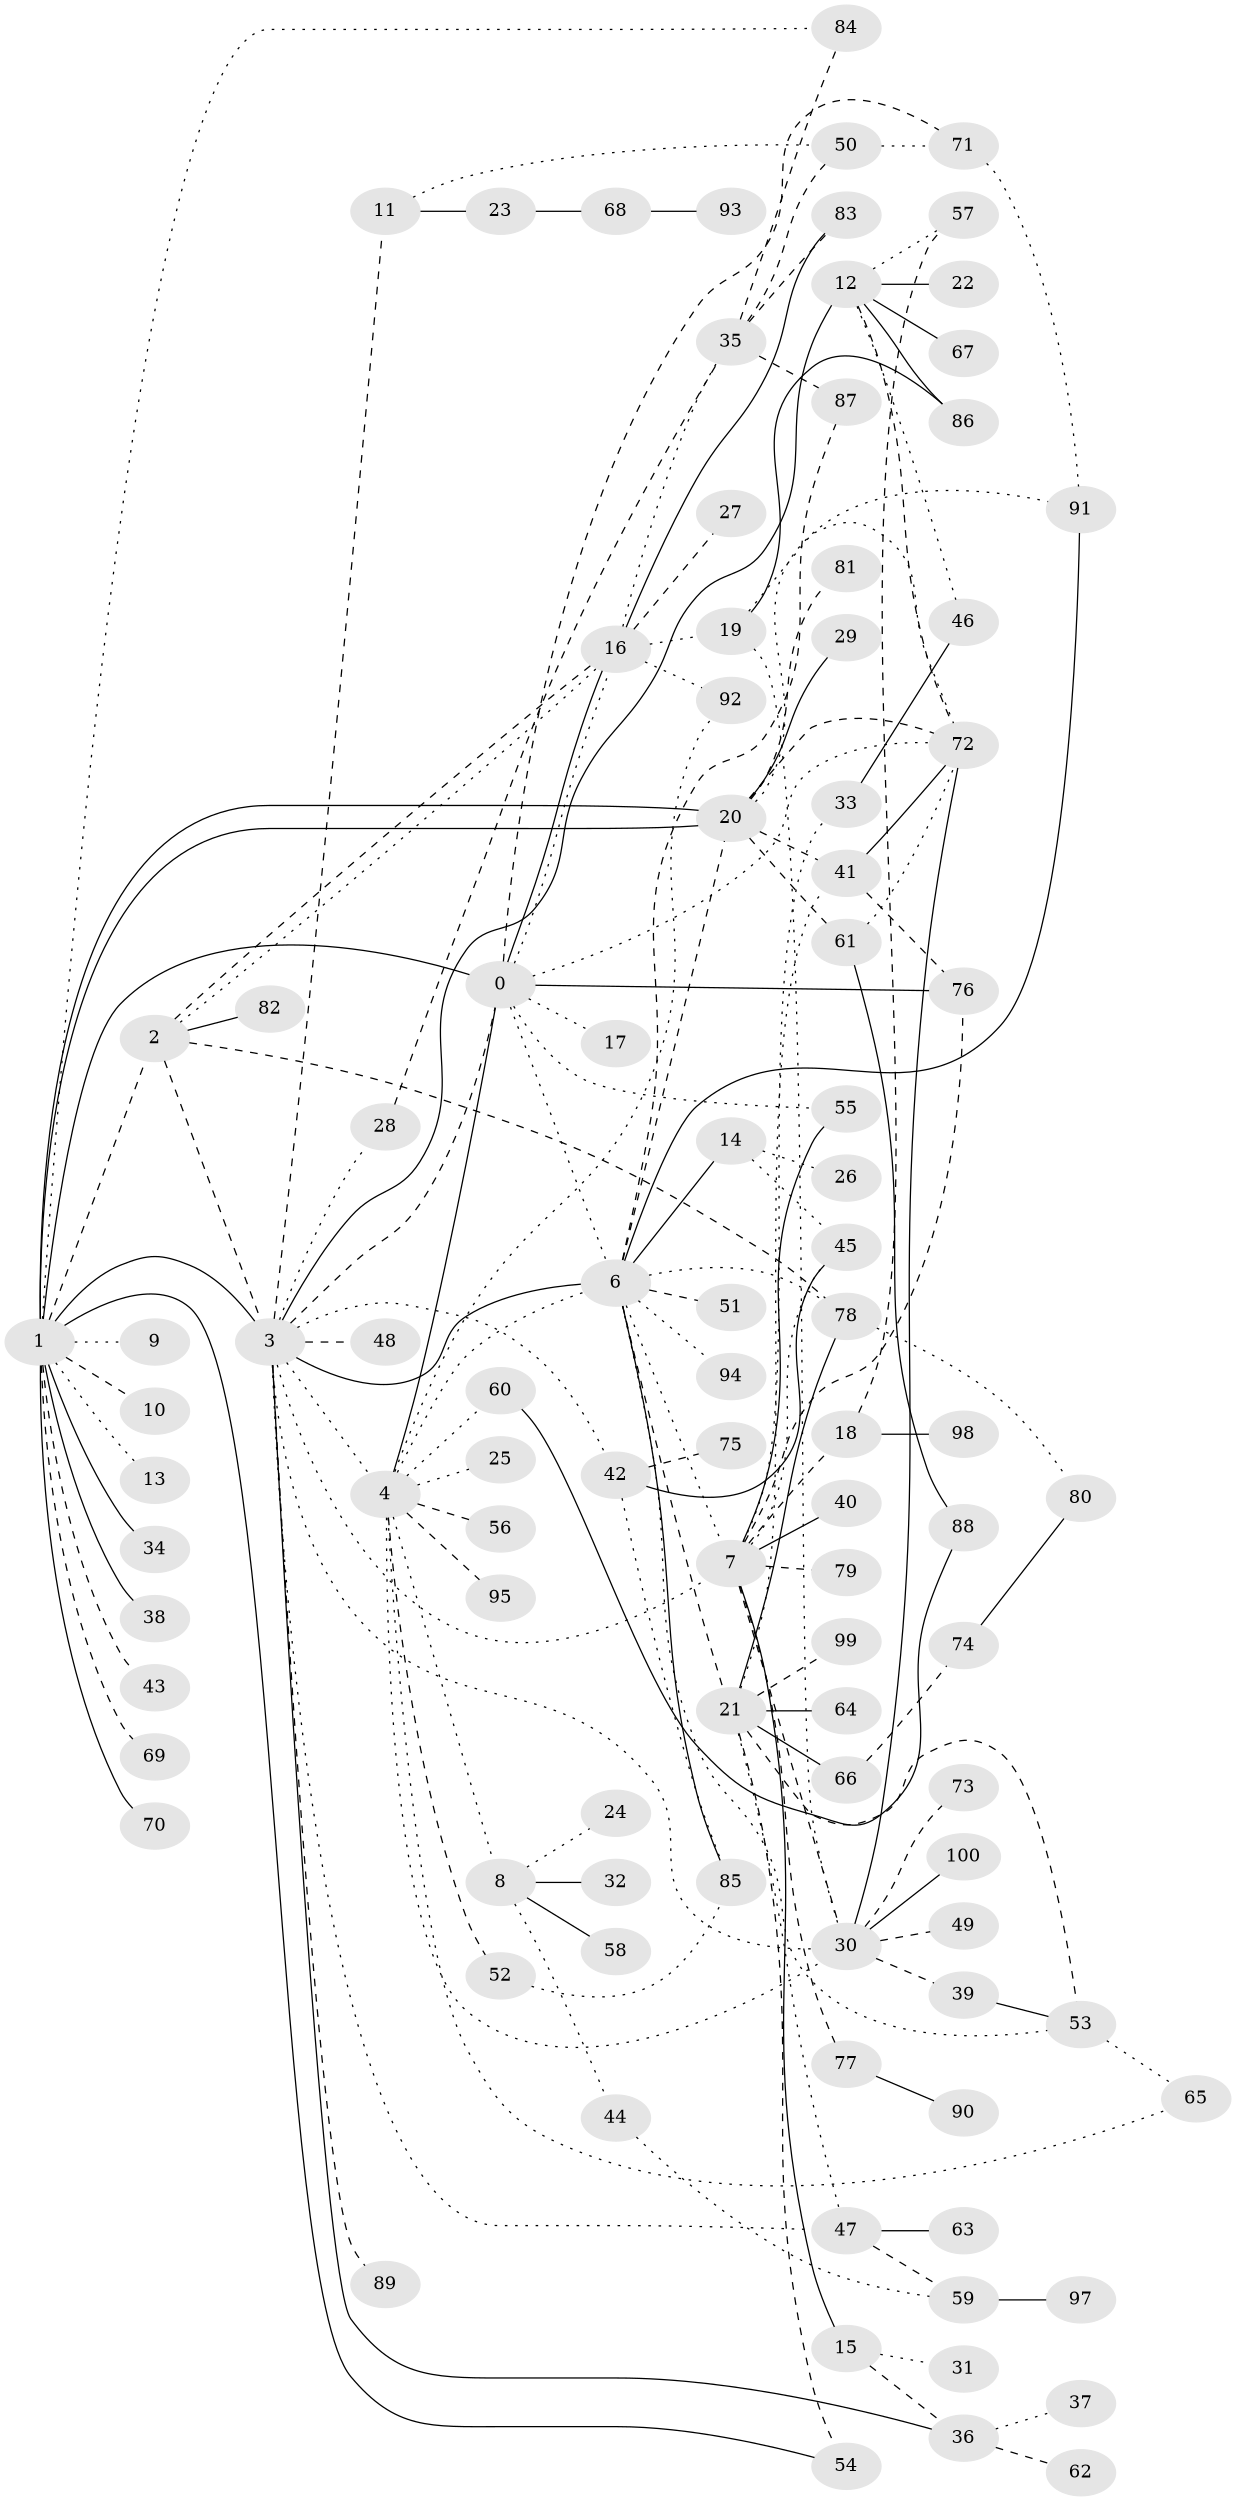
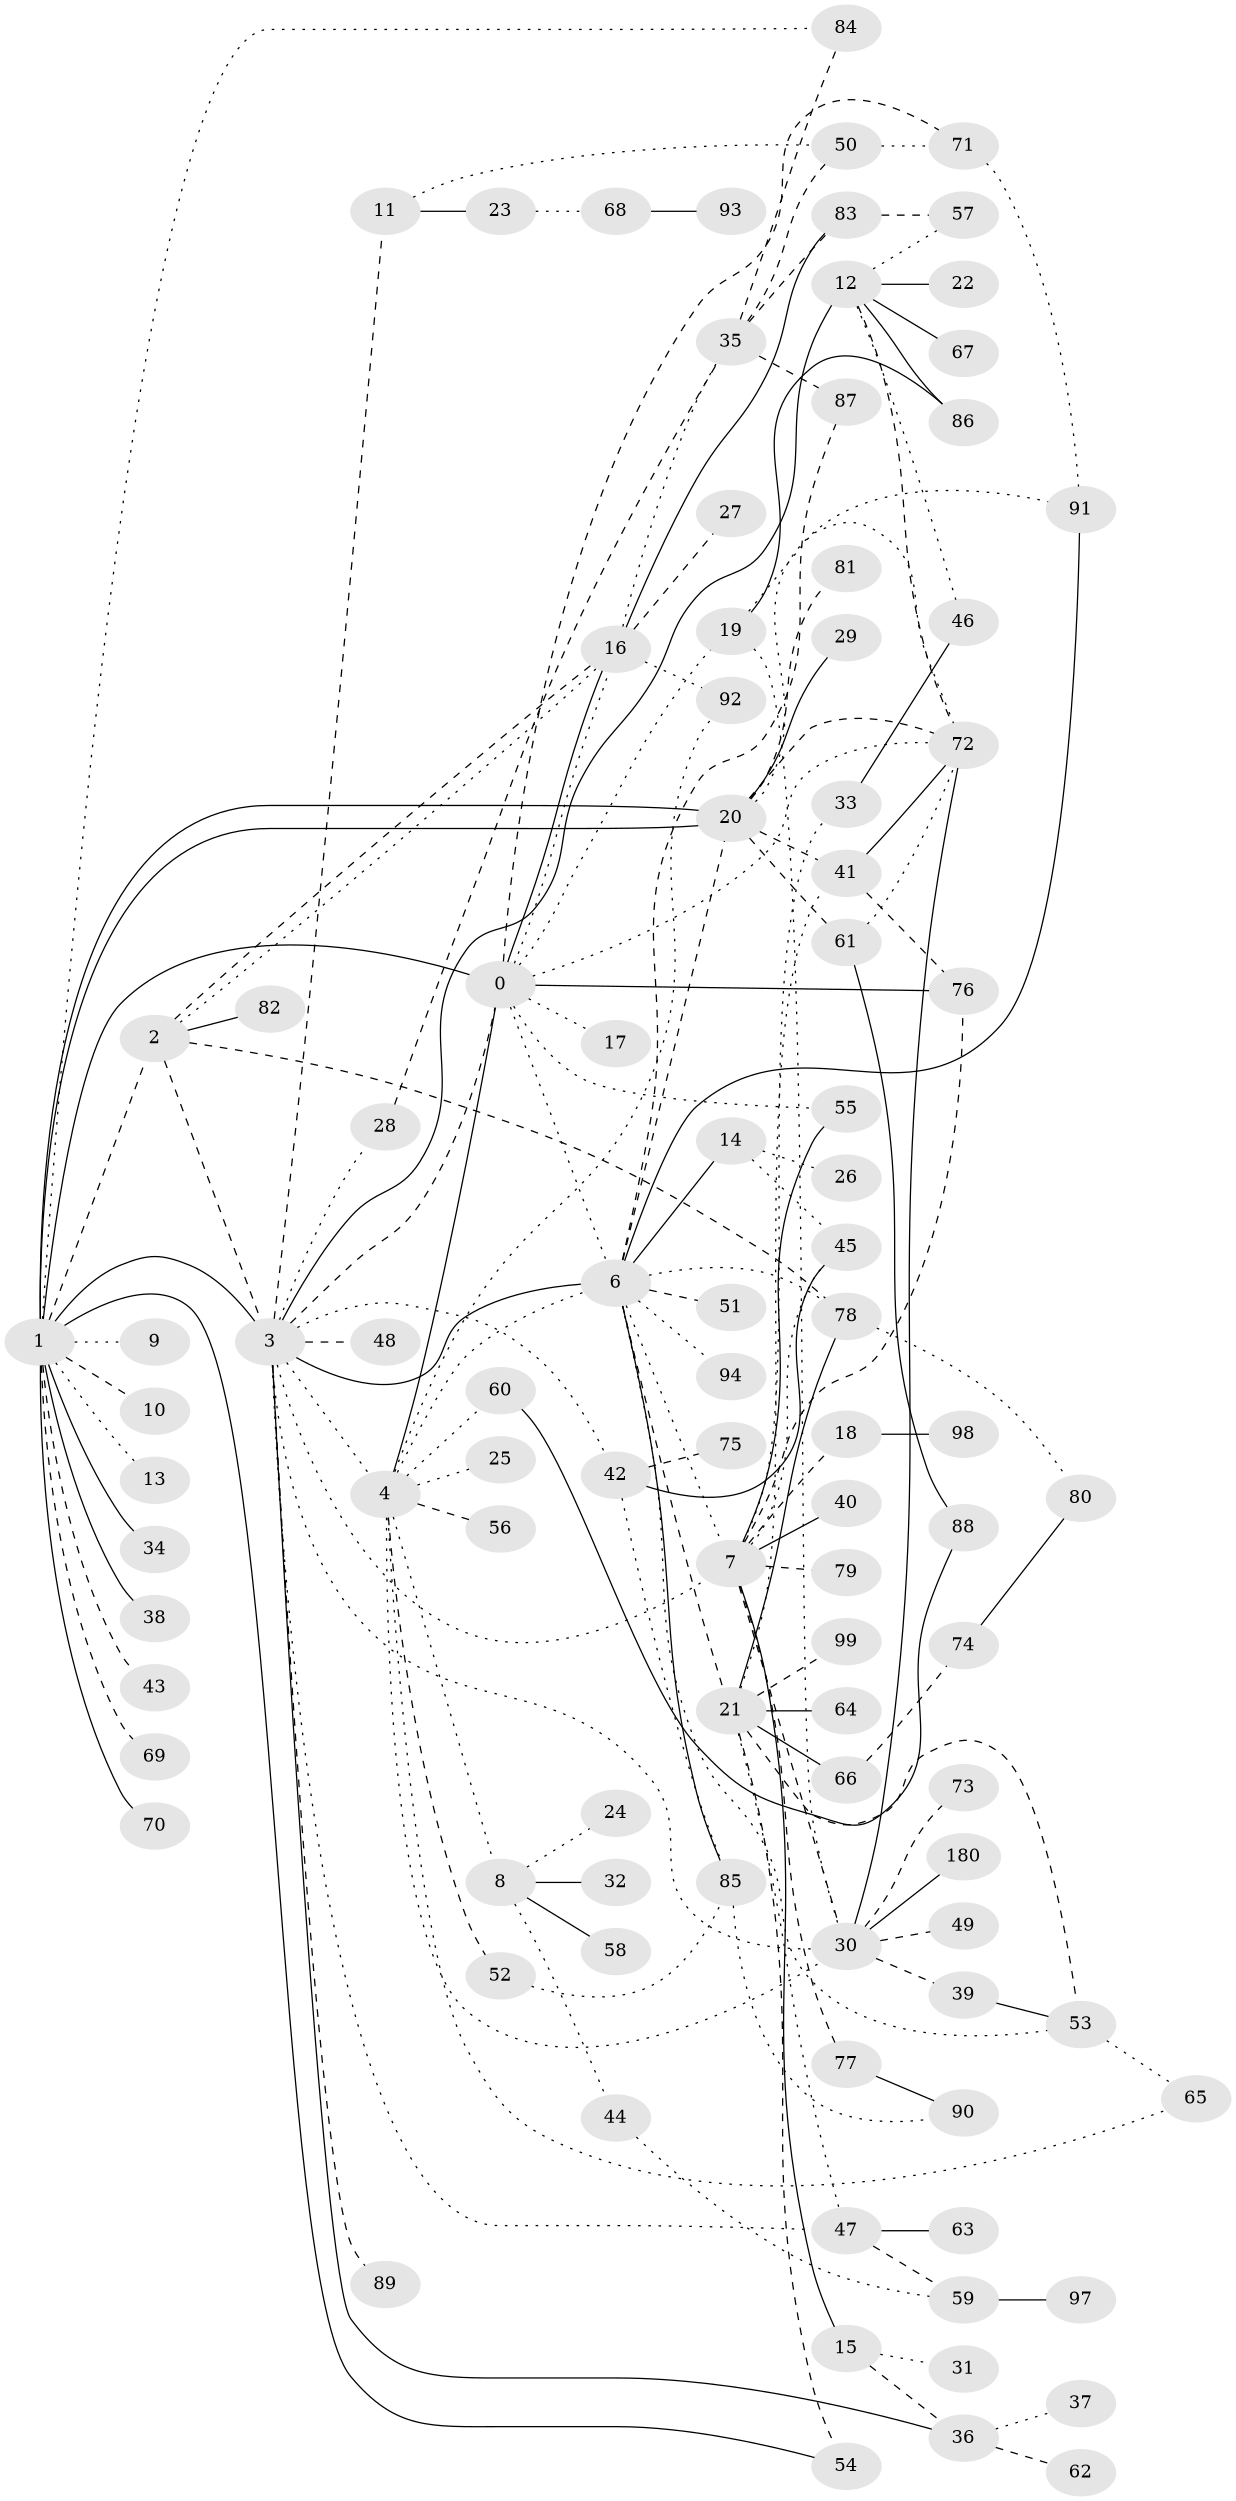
edge "23" -- "68": style solid -> dotted
edge "19" -- "16": now "19" -- "0"
edge "57" -- "18": now "57" -- "83"
node "95": removed
node "100": label "100" -> "180"
edge "85" -- "90": added
